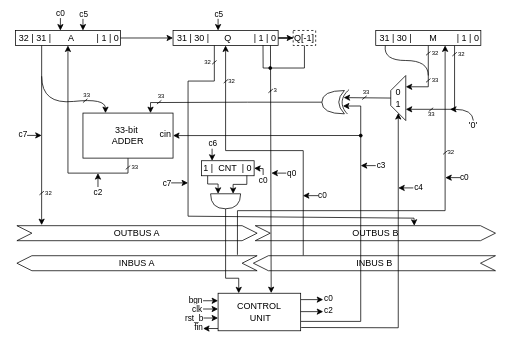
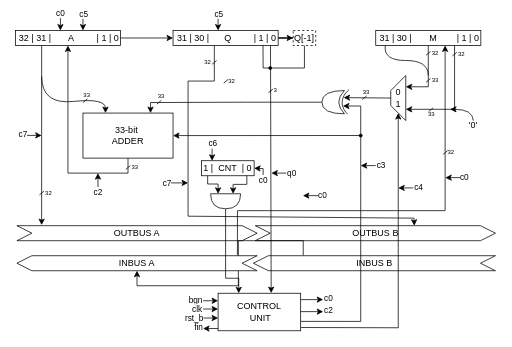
node "cin": removed
edge "INBUS B" -> "31 | 30 | Q | 1 | 0": now "INBUS B" -> "INBUS A"
